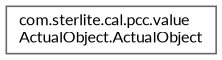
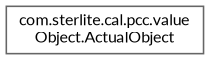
node "com.sterlite.cal.pcc.value ActualObject.ActualObject": label "com.sterlite.cal.pcc.value ActualObject.ActualObject" -> "com.sterlite.cal.pcc.value Object.ActualObject"
